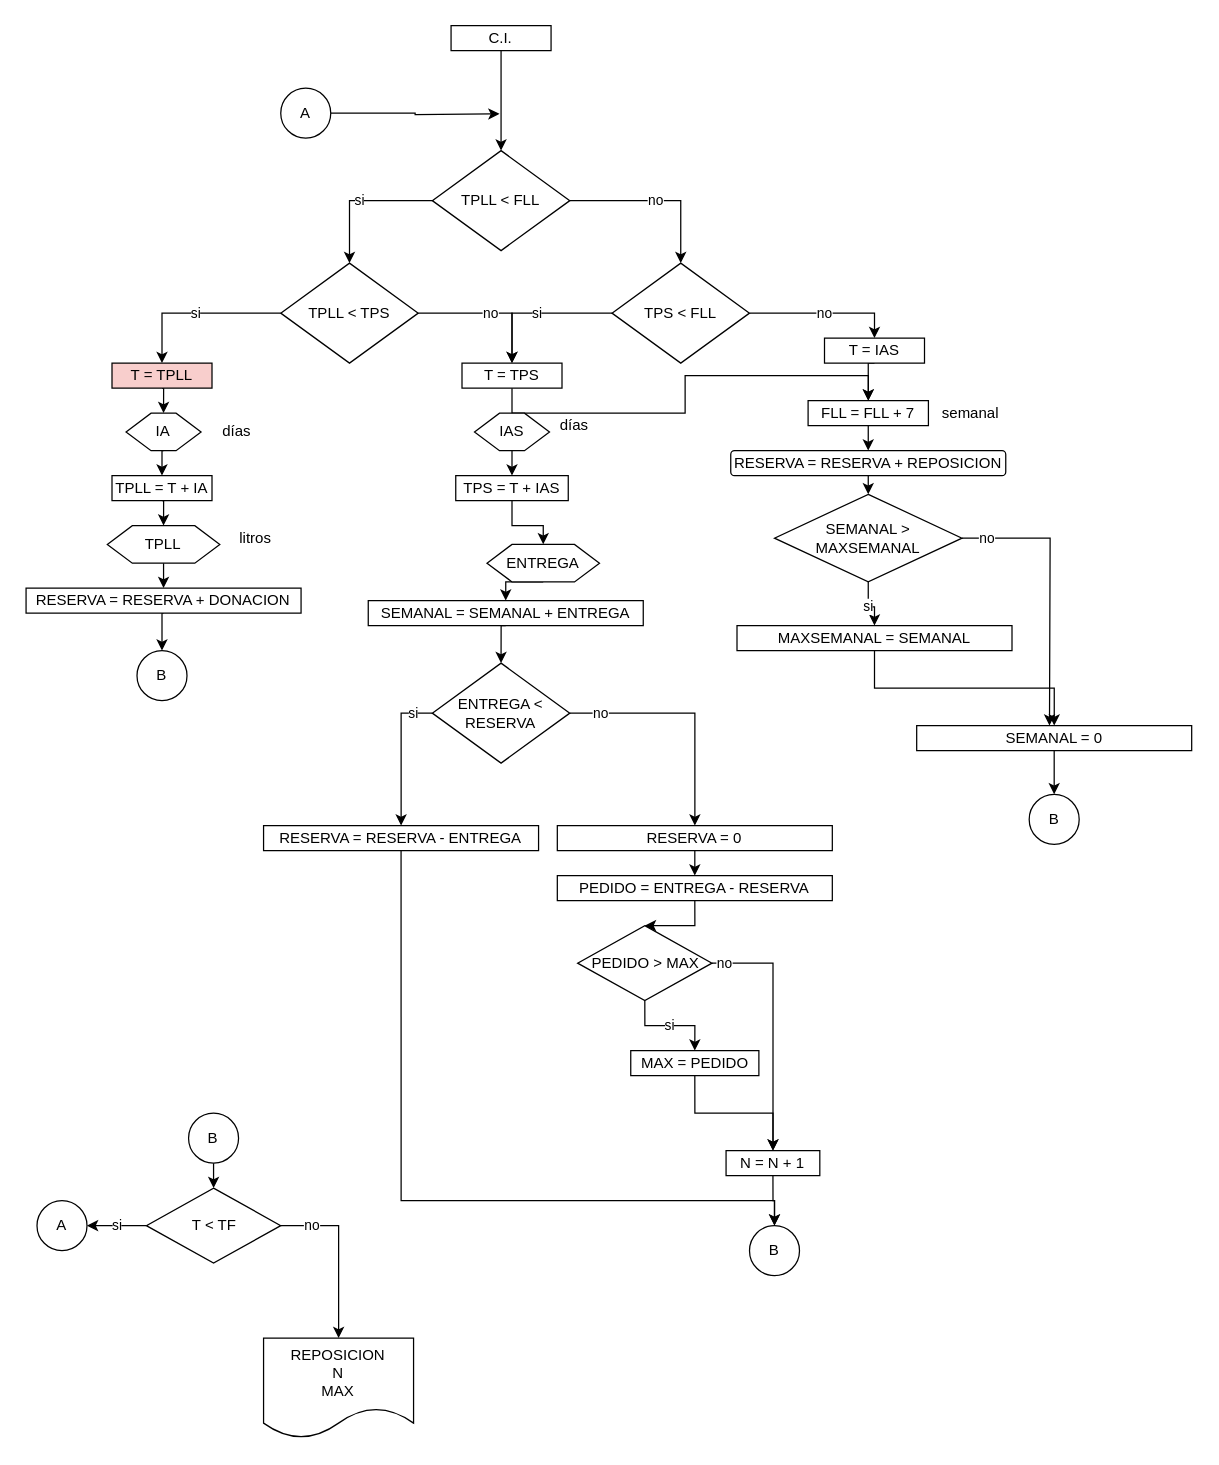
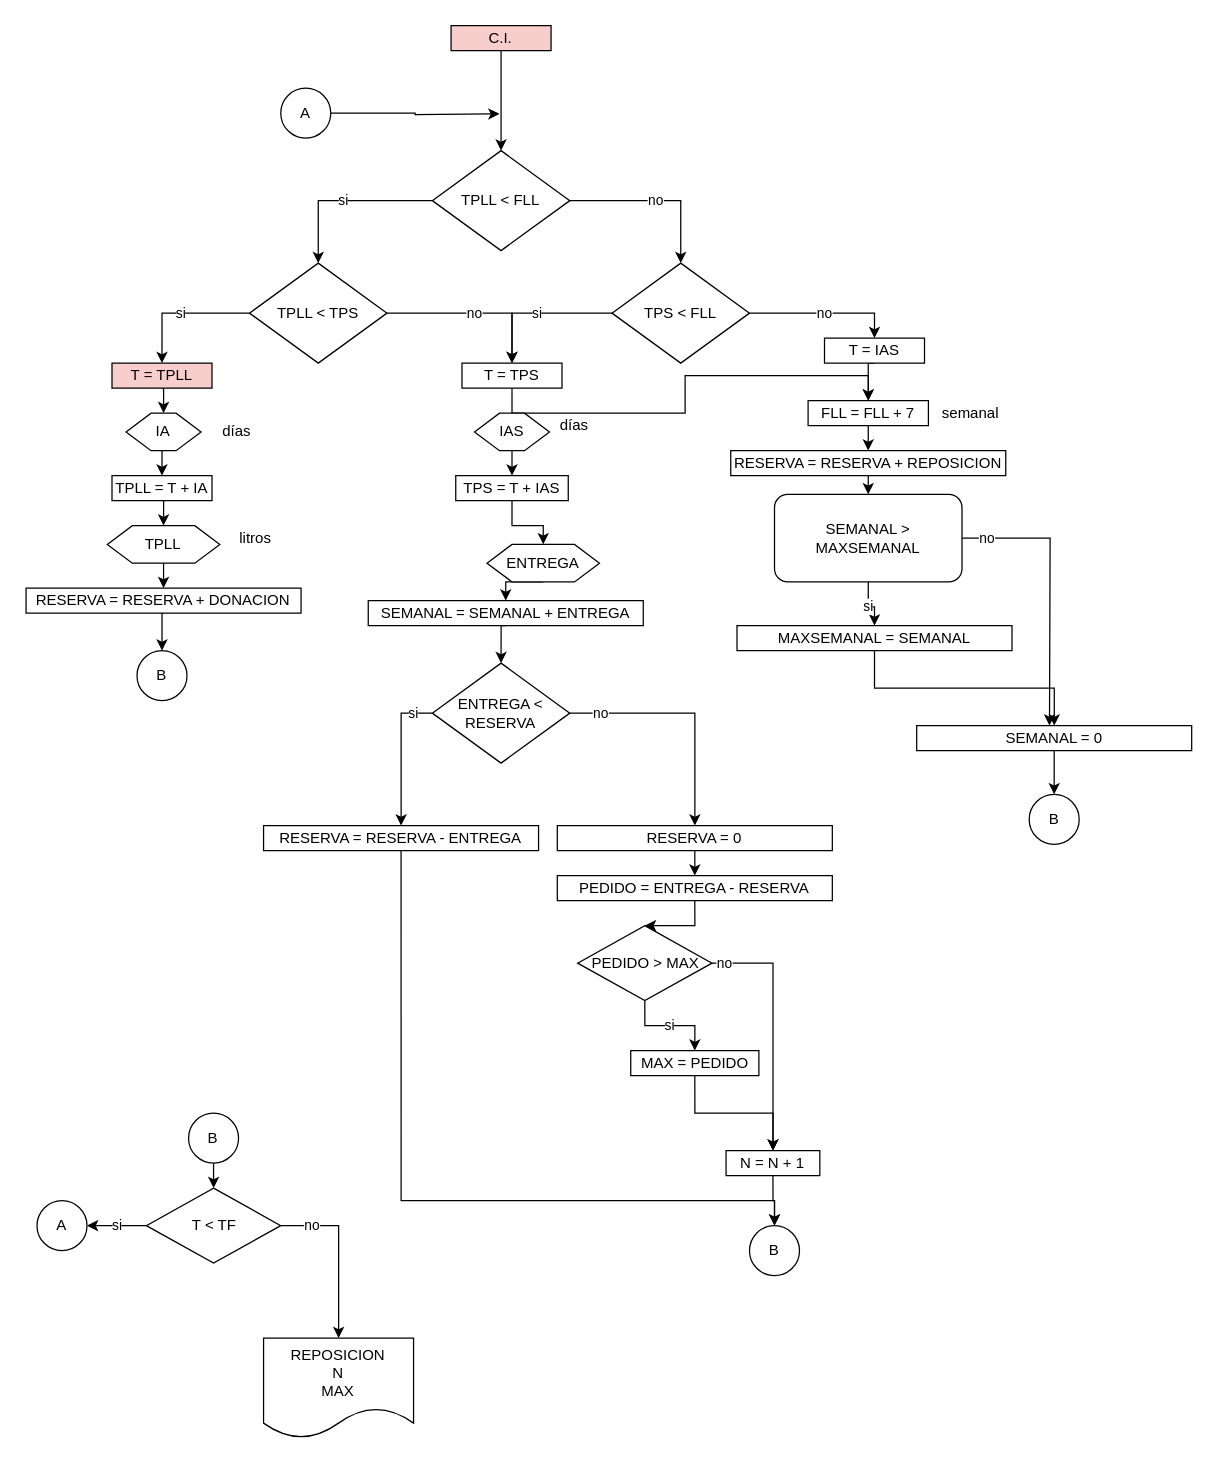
node "C.I.": fillcolor #ffffff -> #f8cecc
node "TPLL < TPS": moved (349, 313) -> (318, 313)
node "RESERVA = RESERVA + REPOSICION": shape rounded rectangle -> rectangle
node "SEMANAL > MAXSEMANAL": shape diamond -> rounded rectangle
